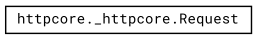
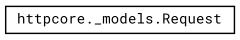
node "httpcore._httpcore.Request": label "httpcore._httpcore.Request" -> "httpcore._models.Request"
